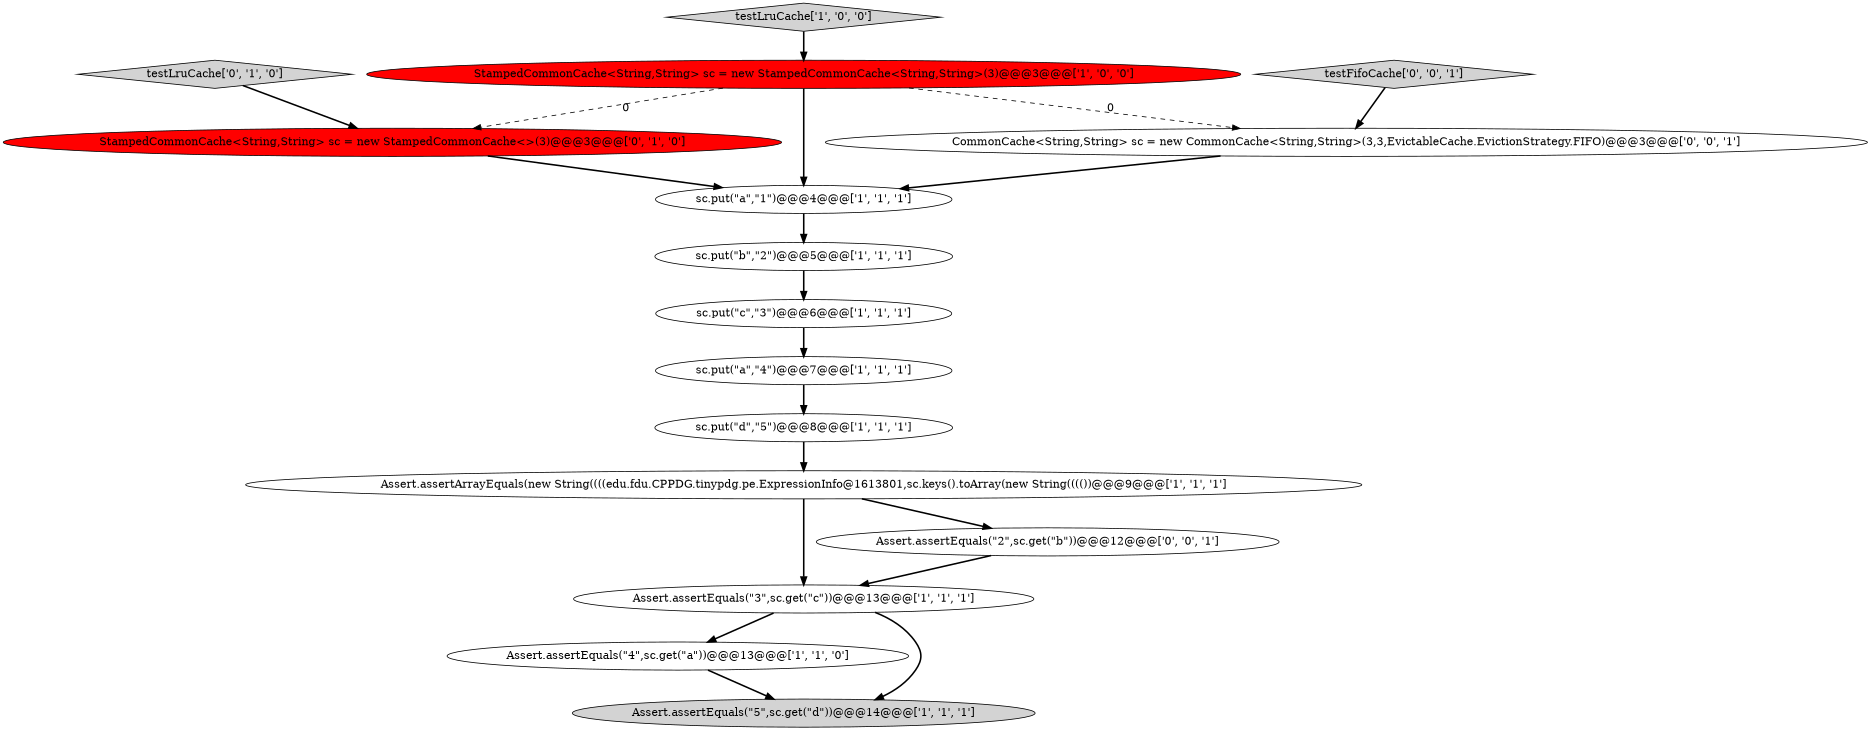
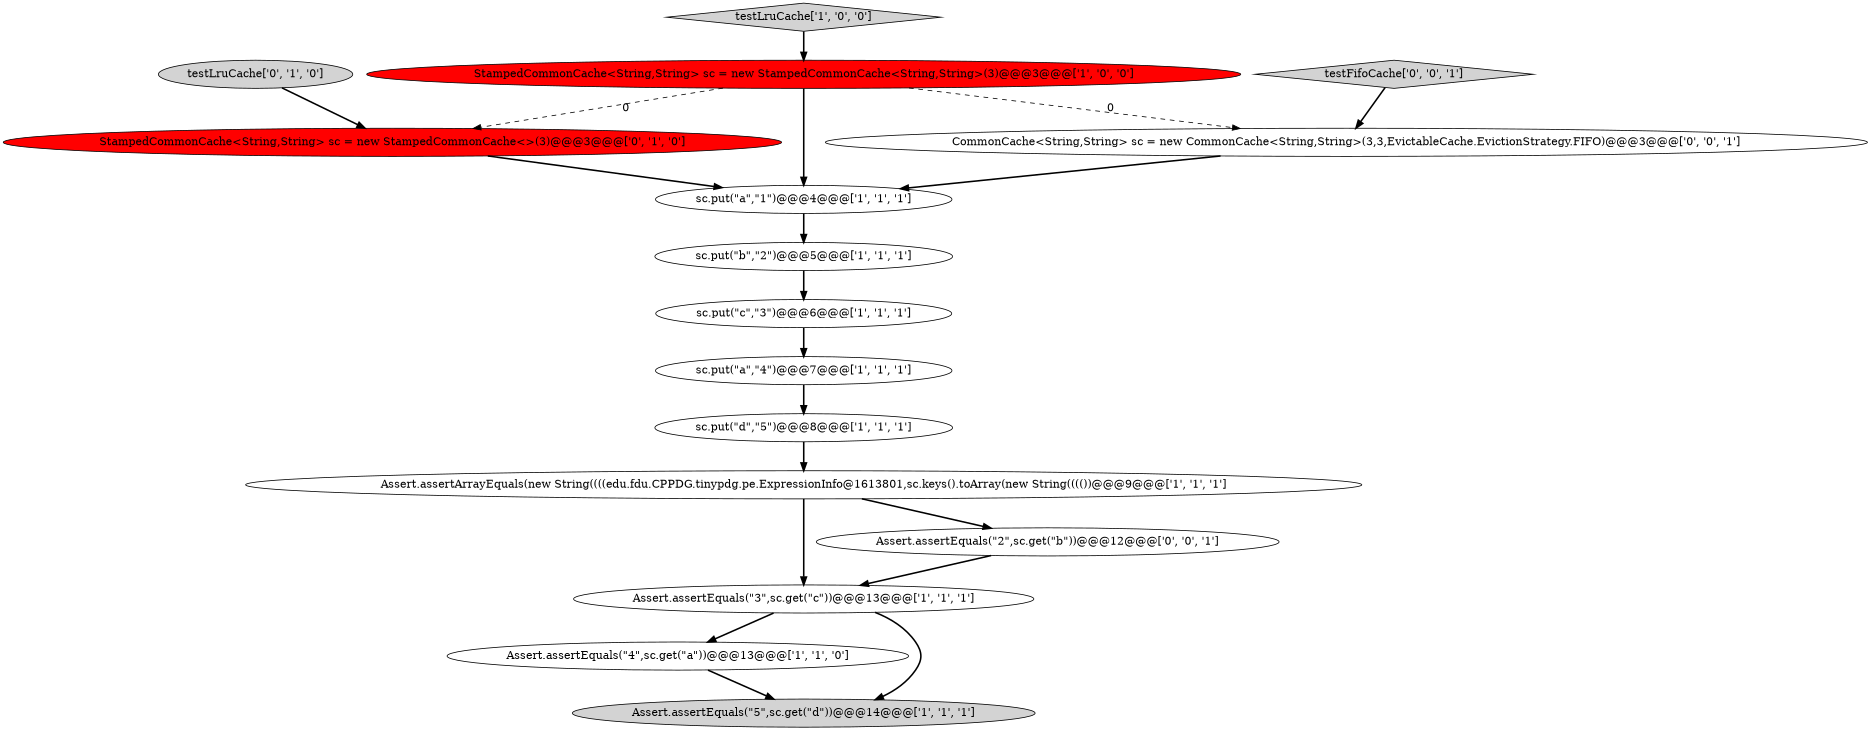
node "testLruCache['0', '1', '0']": shape diamond -> ellipse
